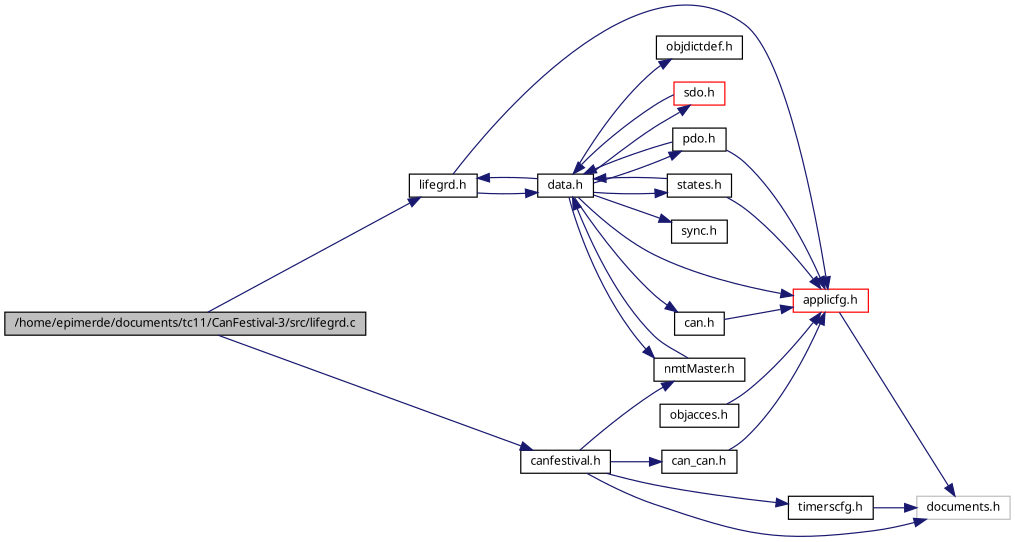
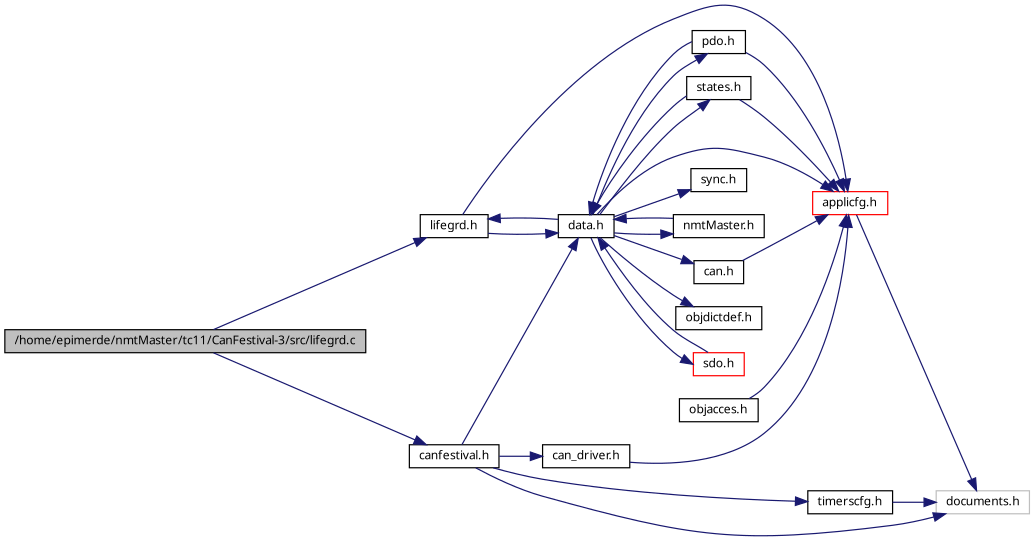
node "/home/epimerde/documents/tc11/CanFestival-3/src/lifegrd.c": label "/home/epimerde/documents/tc11/CanFestival-3/src/lifegrd.c" -> "/home/epimerde/nmtMaster/tc11/CanFestival-3/src/lifegrd.c"
edge "canfestival.h" -> "nmtMaster.h": now "canfestival.h" -> "data.h"
node "can_can.h": label "can_can.h" -> "can_driver.h"
